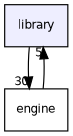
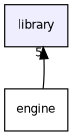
edge "library" -> "engine": removed
